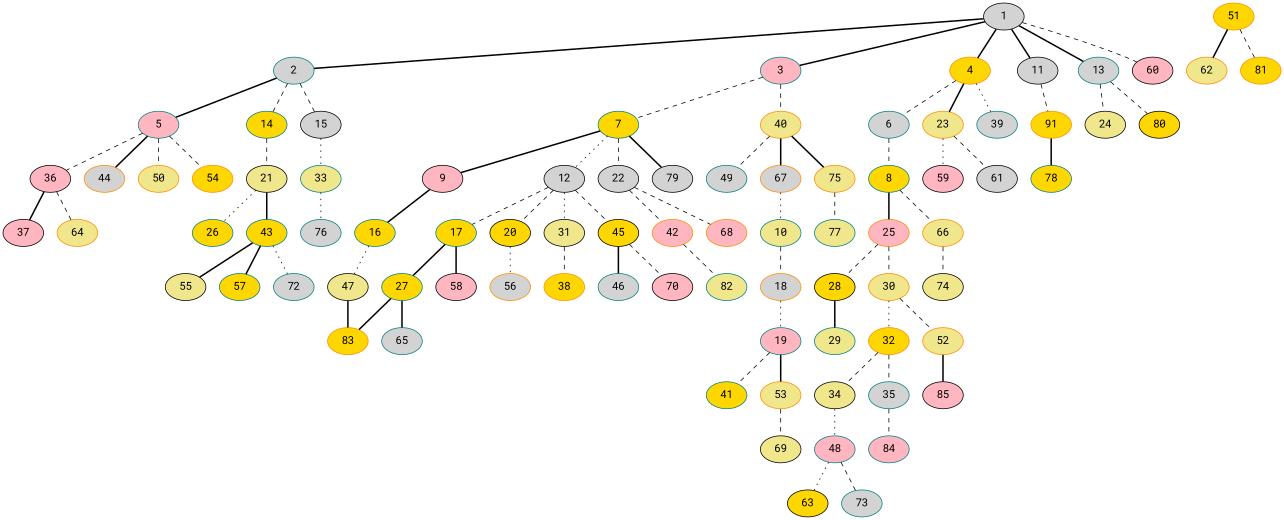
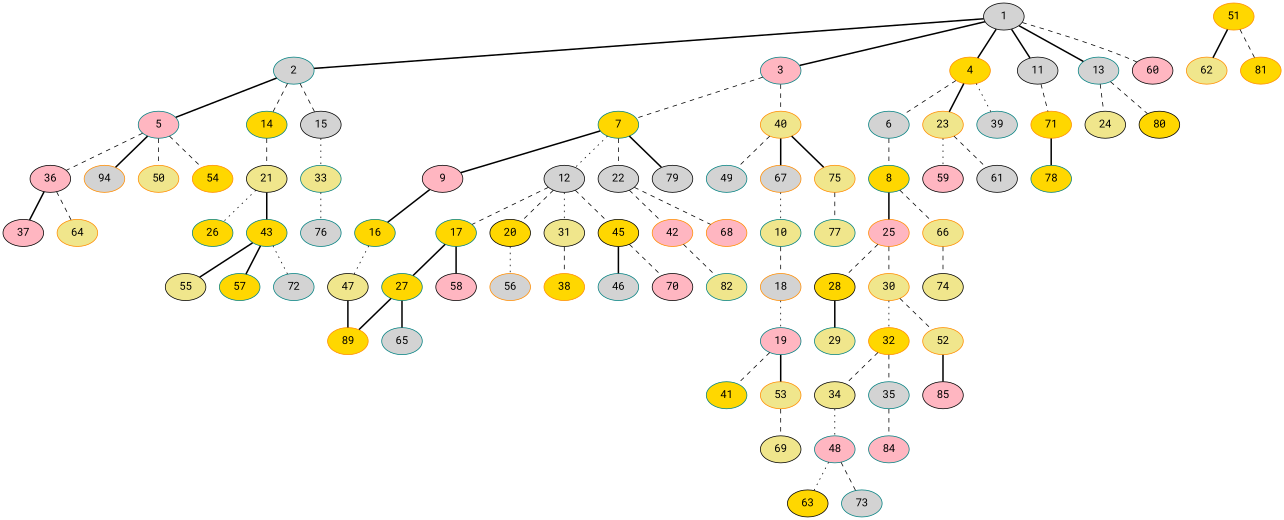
node "91": label "91" -> "71"
node "44": label "44" -> "94"
node "83": label "83" -> "89"
